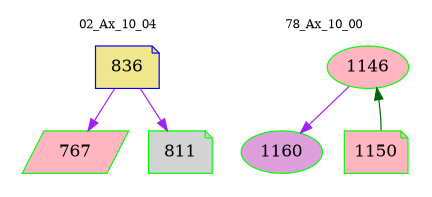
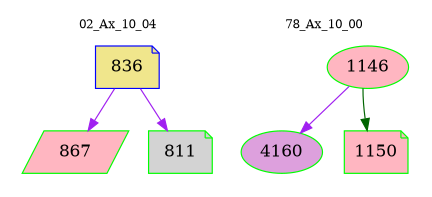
edge "1150" -> "1146": reversed
node "767": label "767" -> "867"
node "1160": label "1160" -> "4160"
